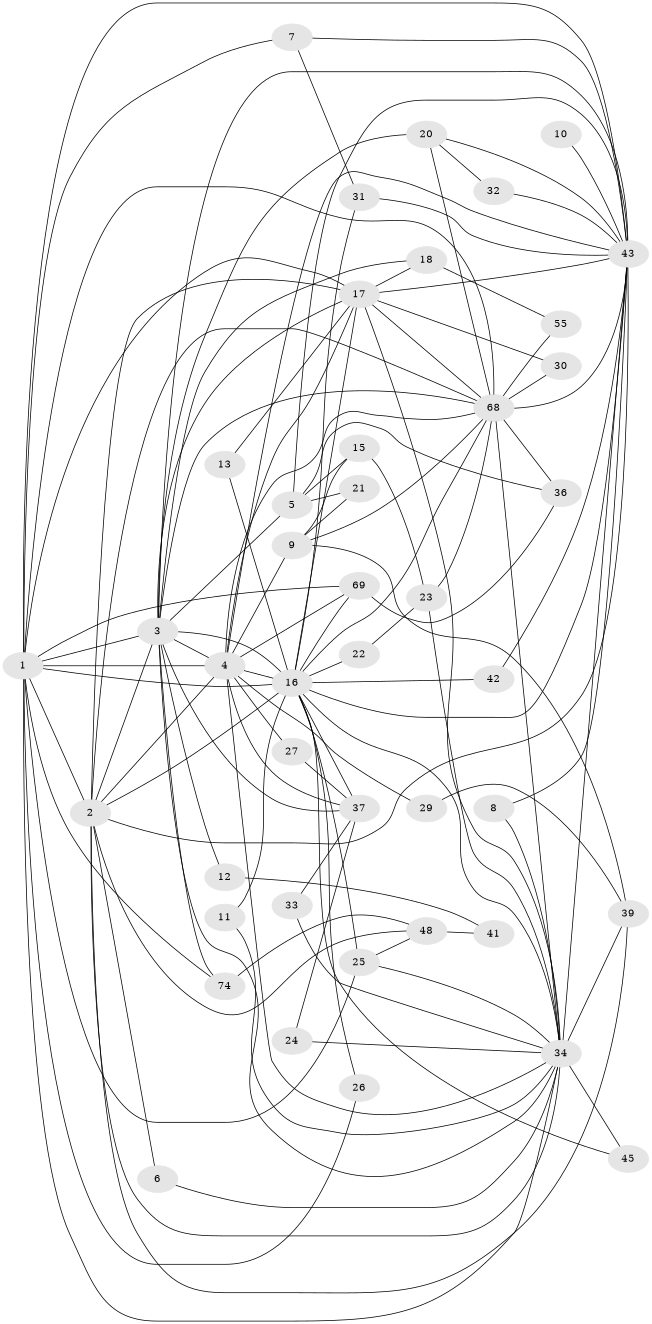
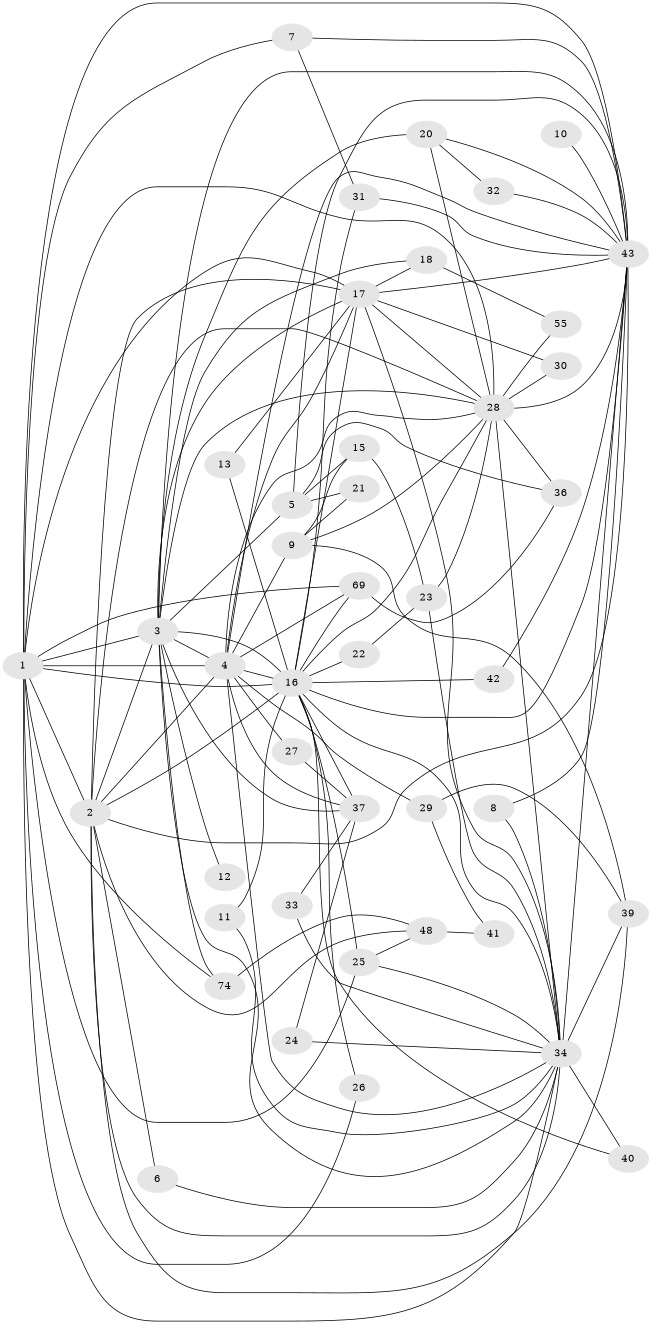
node "68": label "68" -> "28"
edge "12" -- "41": now "29" -- "41"
node "45": label "45" -> "40"
